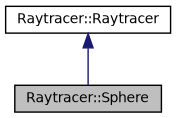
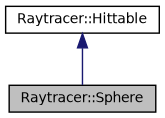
node "Raytracer::Raytracer": label "Raytracer::Raytracer" -> "Raytracer::Hittable"
